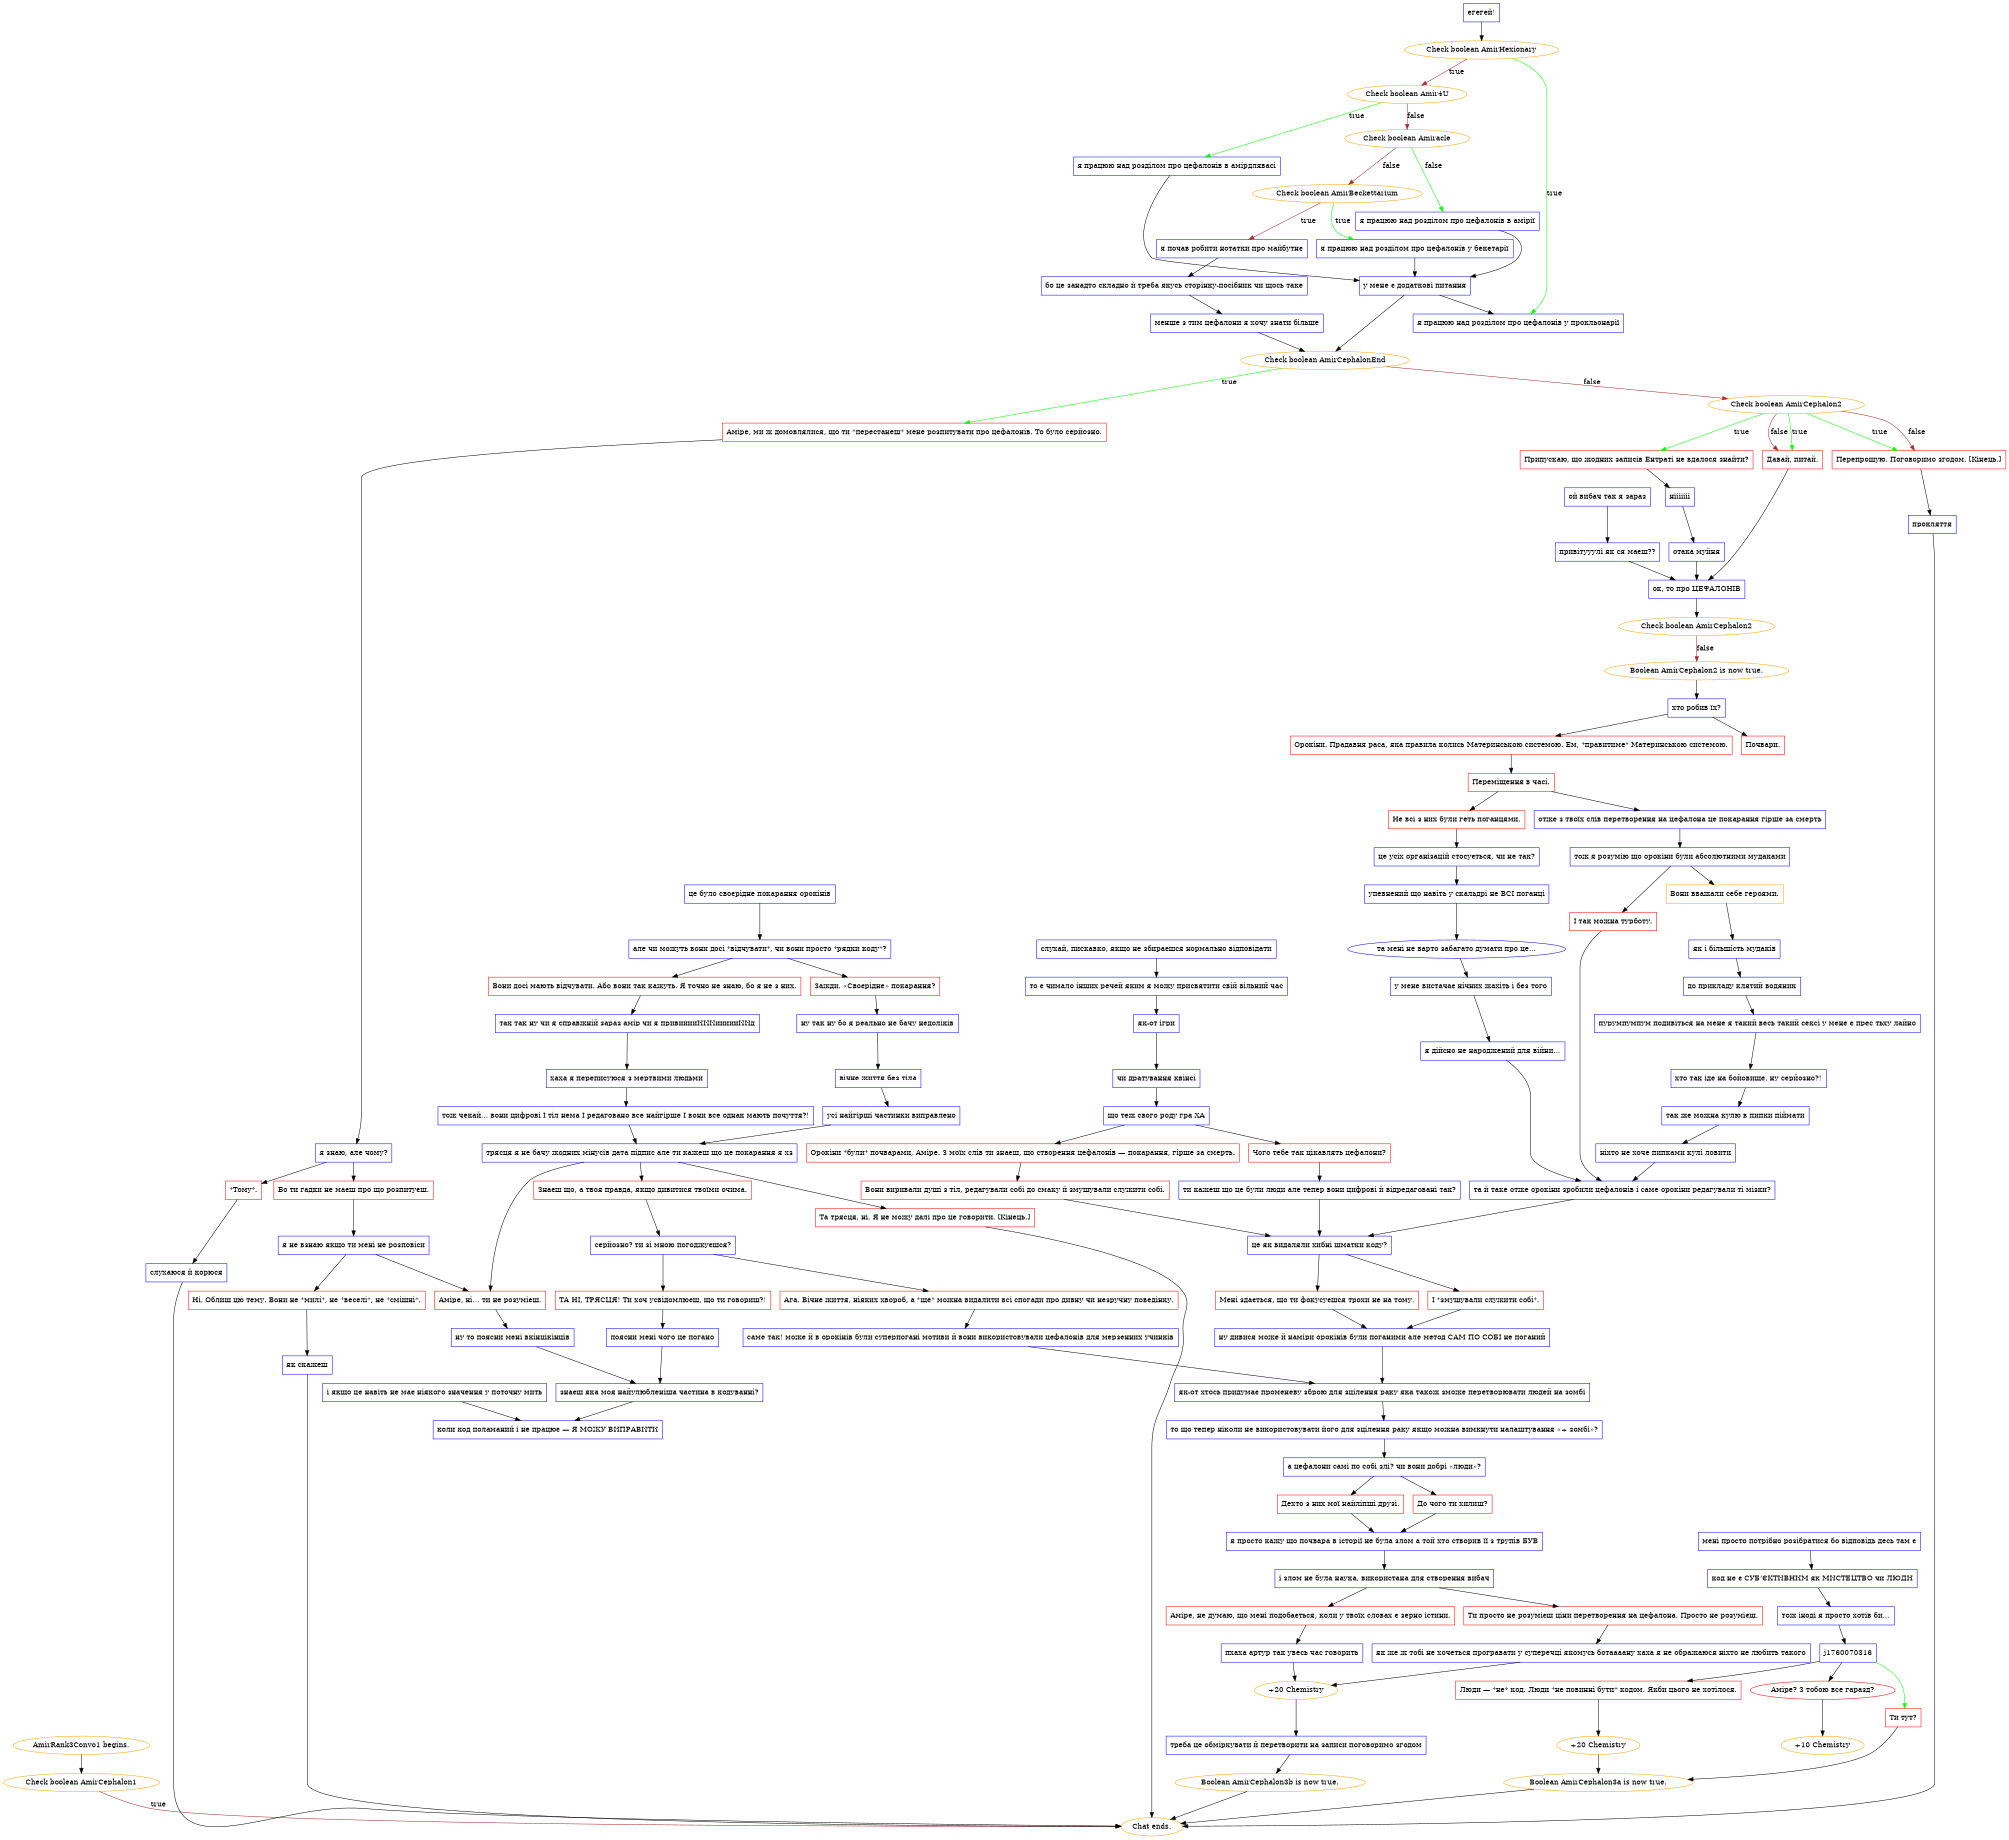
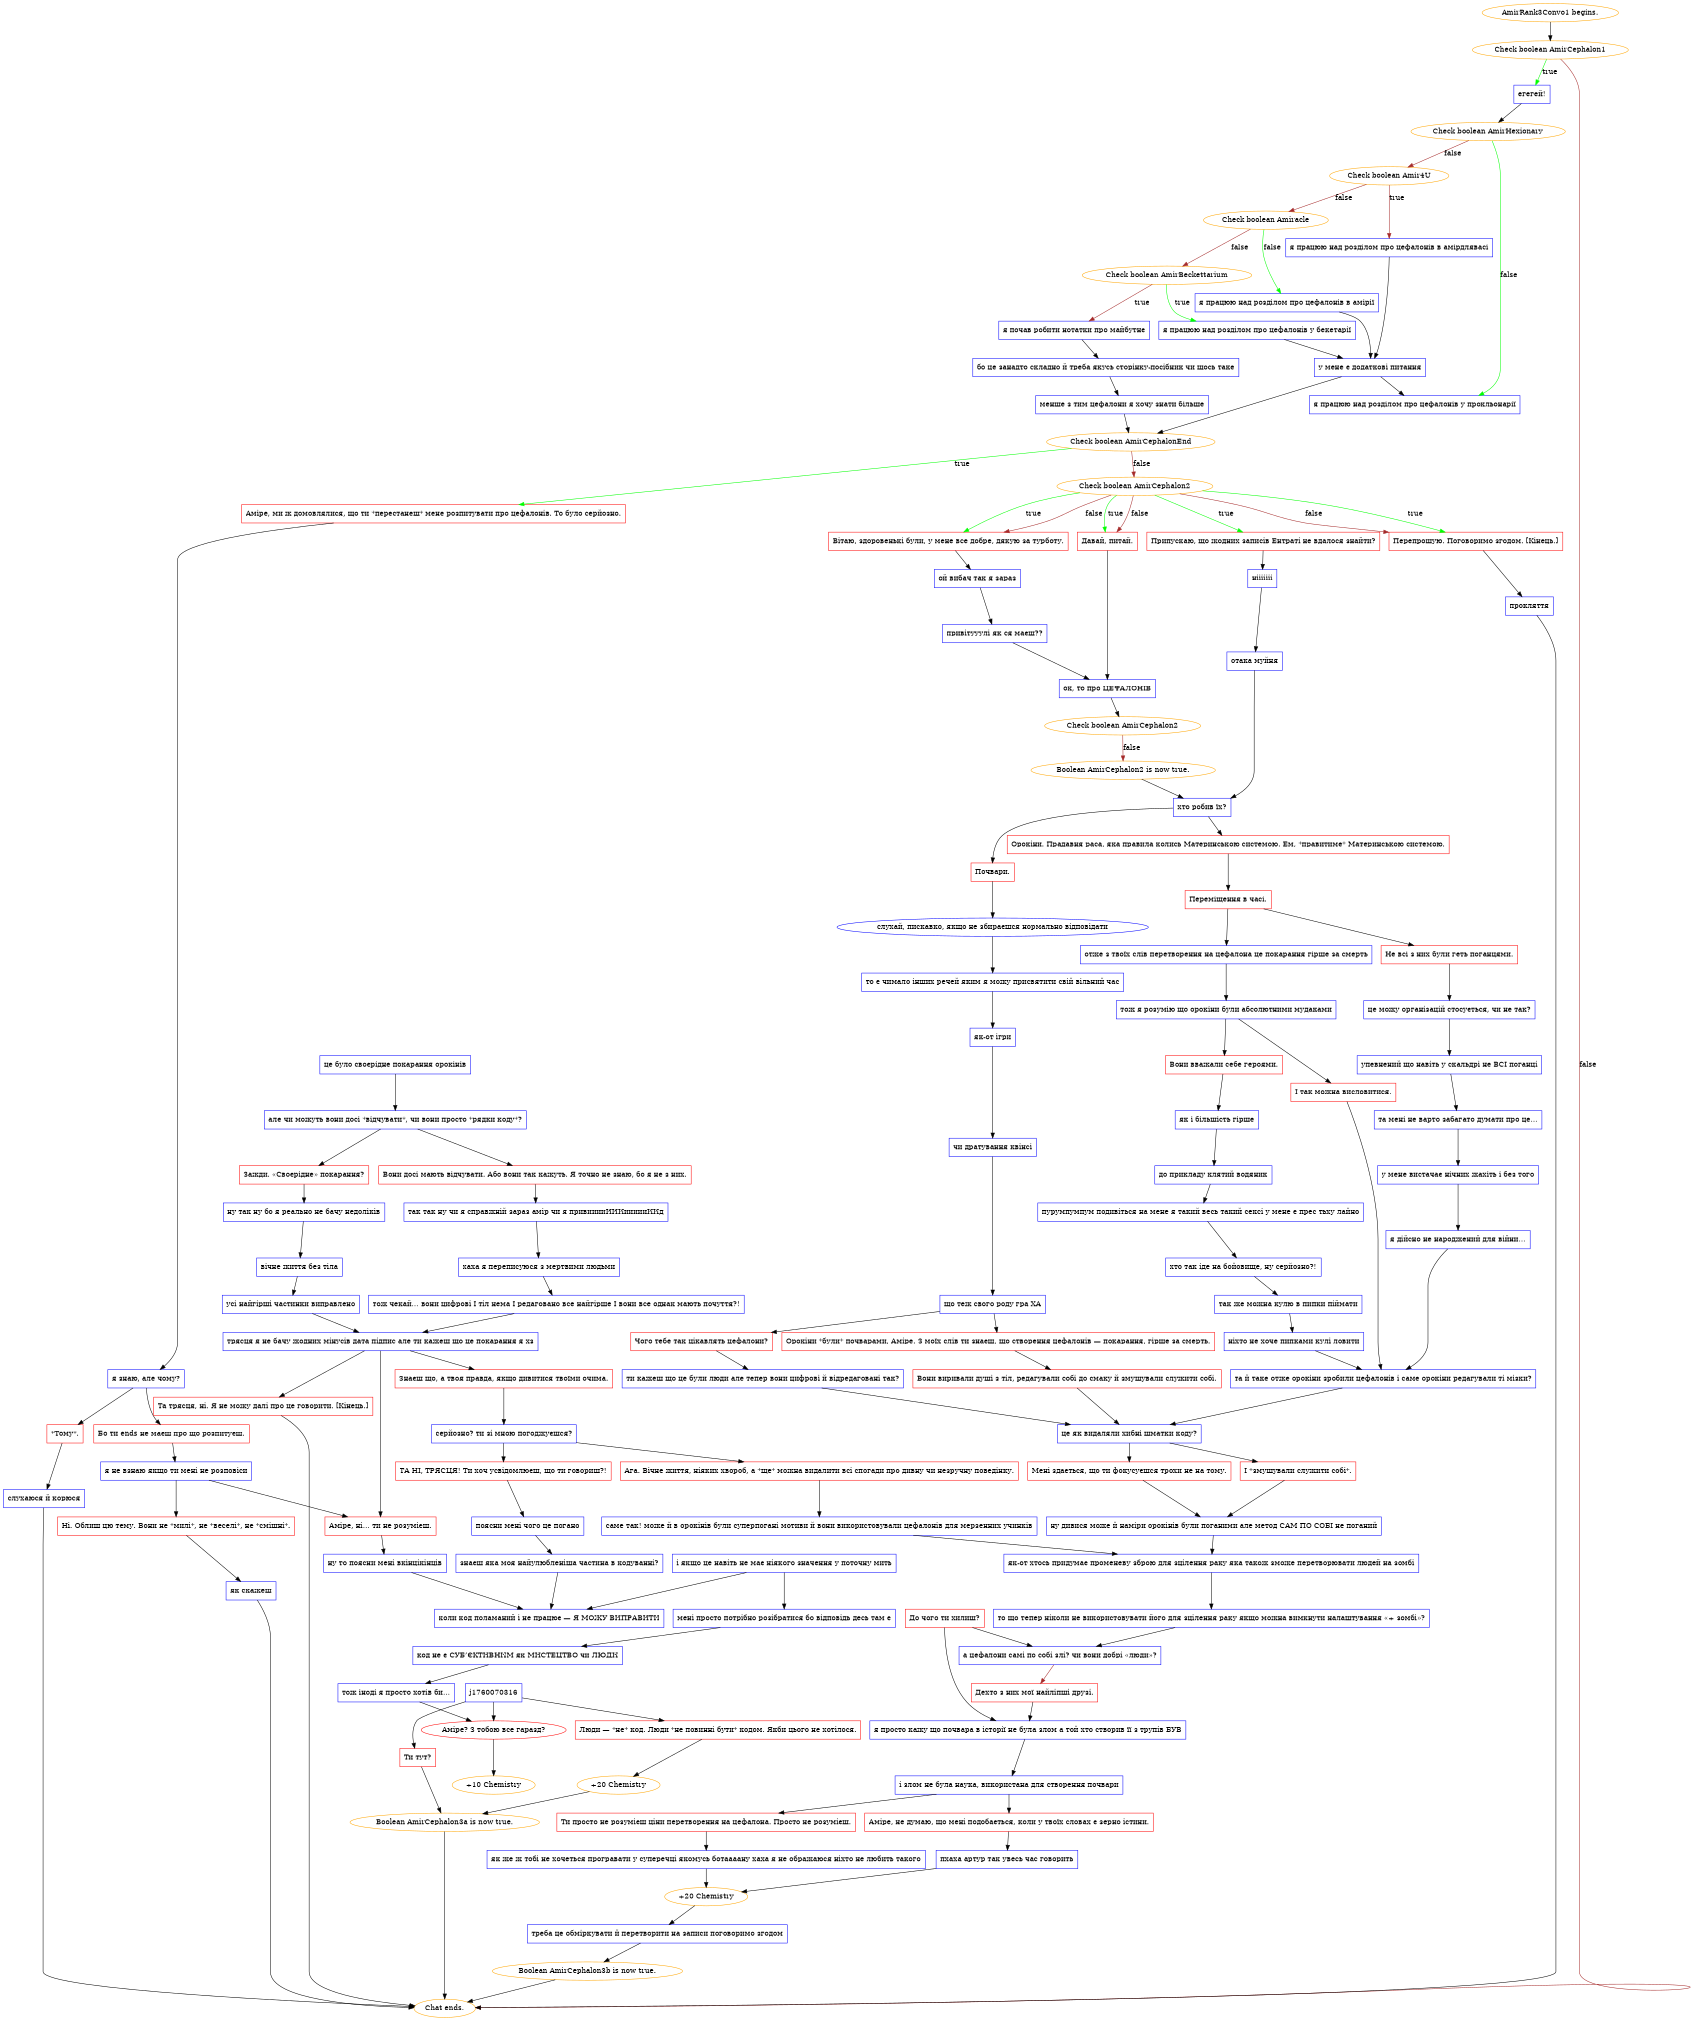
edge "Check boolean AmirCephalon1" -> "егегей!": added, label "true"
edge "Check boolean AmirHexionary" -> "Check boolean Amir4U": label "true" -> "false"
edge "Check boolean Amir4U" -> "я працюю над розділом про цефалонів в амірдлявасі": color green -> brown
edge "Check boolean AmirHexionary" -> "я працюю над розділом про цефалонів у прокльонарії": label "true" -> "false"
node "Вітаю, здоровенькі були, у мене все добре, дякую за турботу.": added
edge "отака муйня" -> "ок, то про ЦЕФАЛОНІВ": now "отака муйня" -> "хто робив їх?"
node "це усіх організацій стосується, чи не так?": label "це усіх організацій стосується, чи не так?" -> "це можу організацій стосується, чи не так?"
node "Вони вважали себе героями.": color orange -> red
edge "Почвари." -> "слухай, пискавко, якщо не збираєшся нормально відповідати": added
node "І так можна турботу.": label "І так можна турботу." -> "І так можна висловитися."
node "слухай, пискавко, якщо не збираєшся нормально відповідати": shape box -> ellipse
node "та мені не варто забагато думати про це…": shape ellipse -> box
node "як і більшість мудаків": label "як і більшість мудаків" -> "як і більшість гірше"
node "Бо ти гадки не маєш про що розпитуєш.": label "Бо ти гадки не маєш про що розпитуєш." -> "Бо ти ends не маєш про що розпитуєш."
edge "ну то поясни мені вкінцікінців" -> "знаєш яка моя найулюбленіша частина в кодуванні?": now "ну то поясни мені вкінцікінців" -> "коли код поламаний і не працює — Я МОЖУ ВИПРАВИТИ"
edge "а цефалони самі по собі злі? чи вони добрі «люди»?" -> "Дехто з них мої найліпші друзі.": color black -> brown
edge "а цефалони самі по собі злі? чи вони добрі «люди»?" -> "До чого ти хилиш?": reversed
node "і злом не була наука, використана для створення вибач": label "і злом не була наука, використана для створення вибач" -> "і злом не була наука, використана для створення почвари"
edge "і якщо це навіть не має ніякого значення у поточну мить" -> "мені просто потрібно розібратися бо відповідь десь там є": added
edge "тож іноді я просто хотів би…" -> "j1760070316": now "тож іноді я просто хотів би…" -> "Аміре? З тобою все гаразд?"
edge "j1760070316" -> "Ти тут?": color green -> black
edge "Check boolean AmirCephalon1" -> "Chat ends.": label "true" -> "false"
